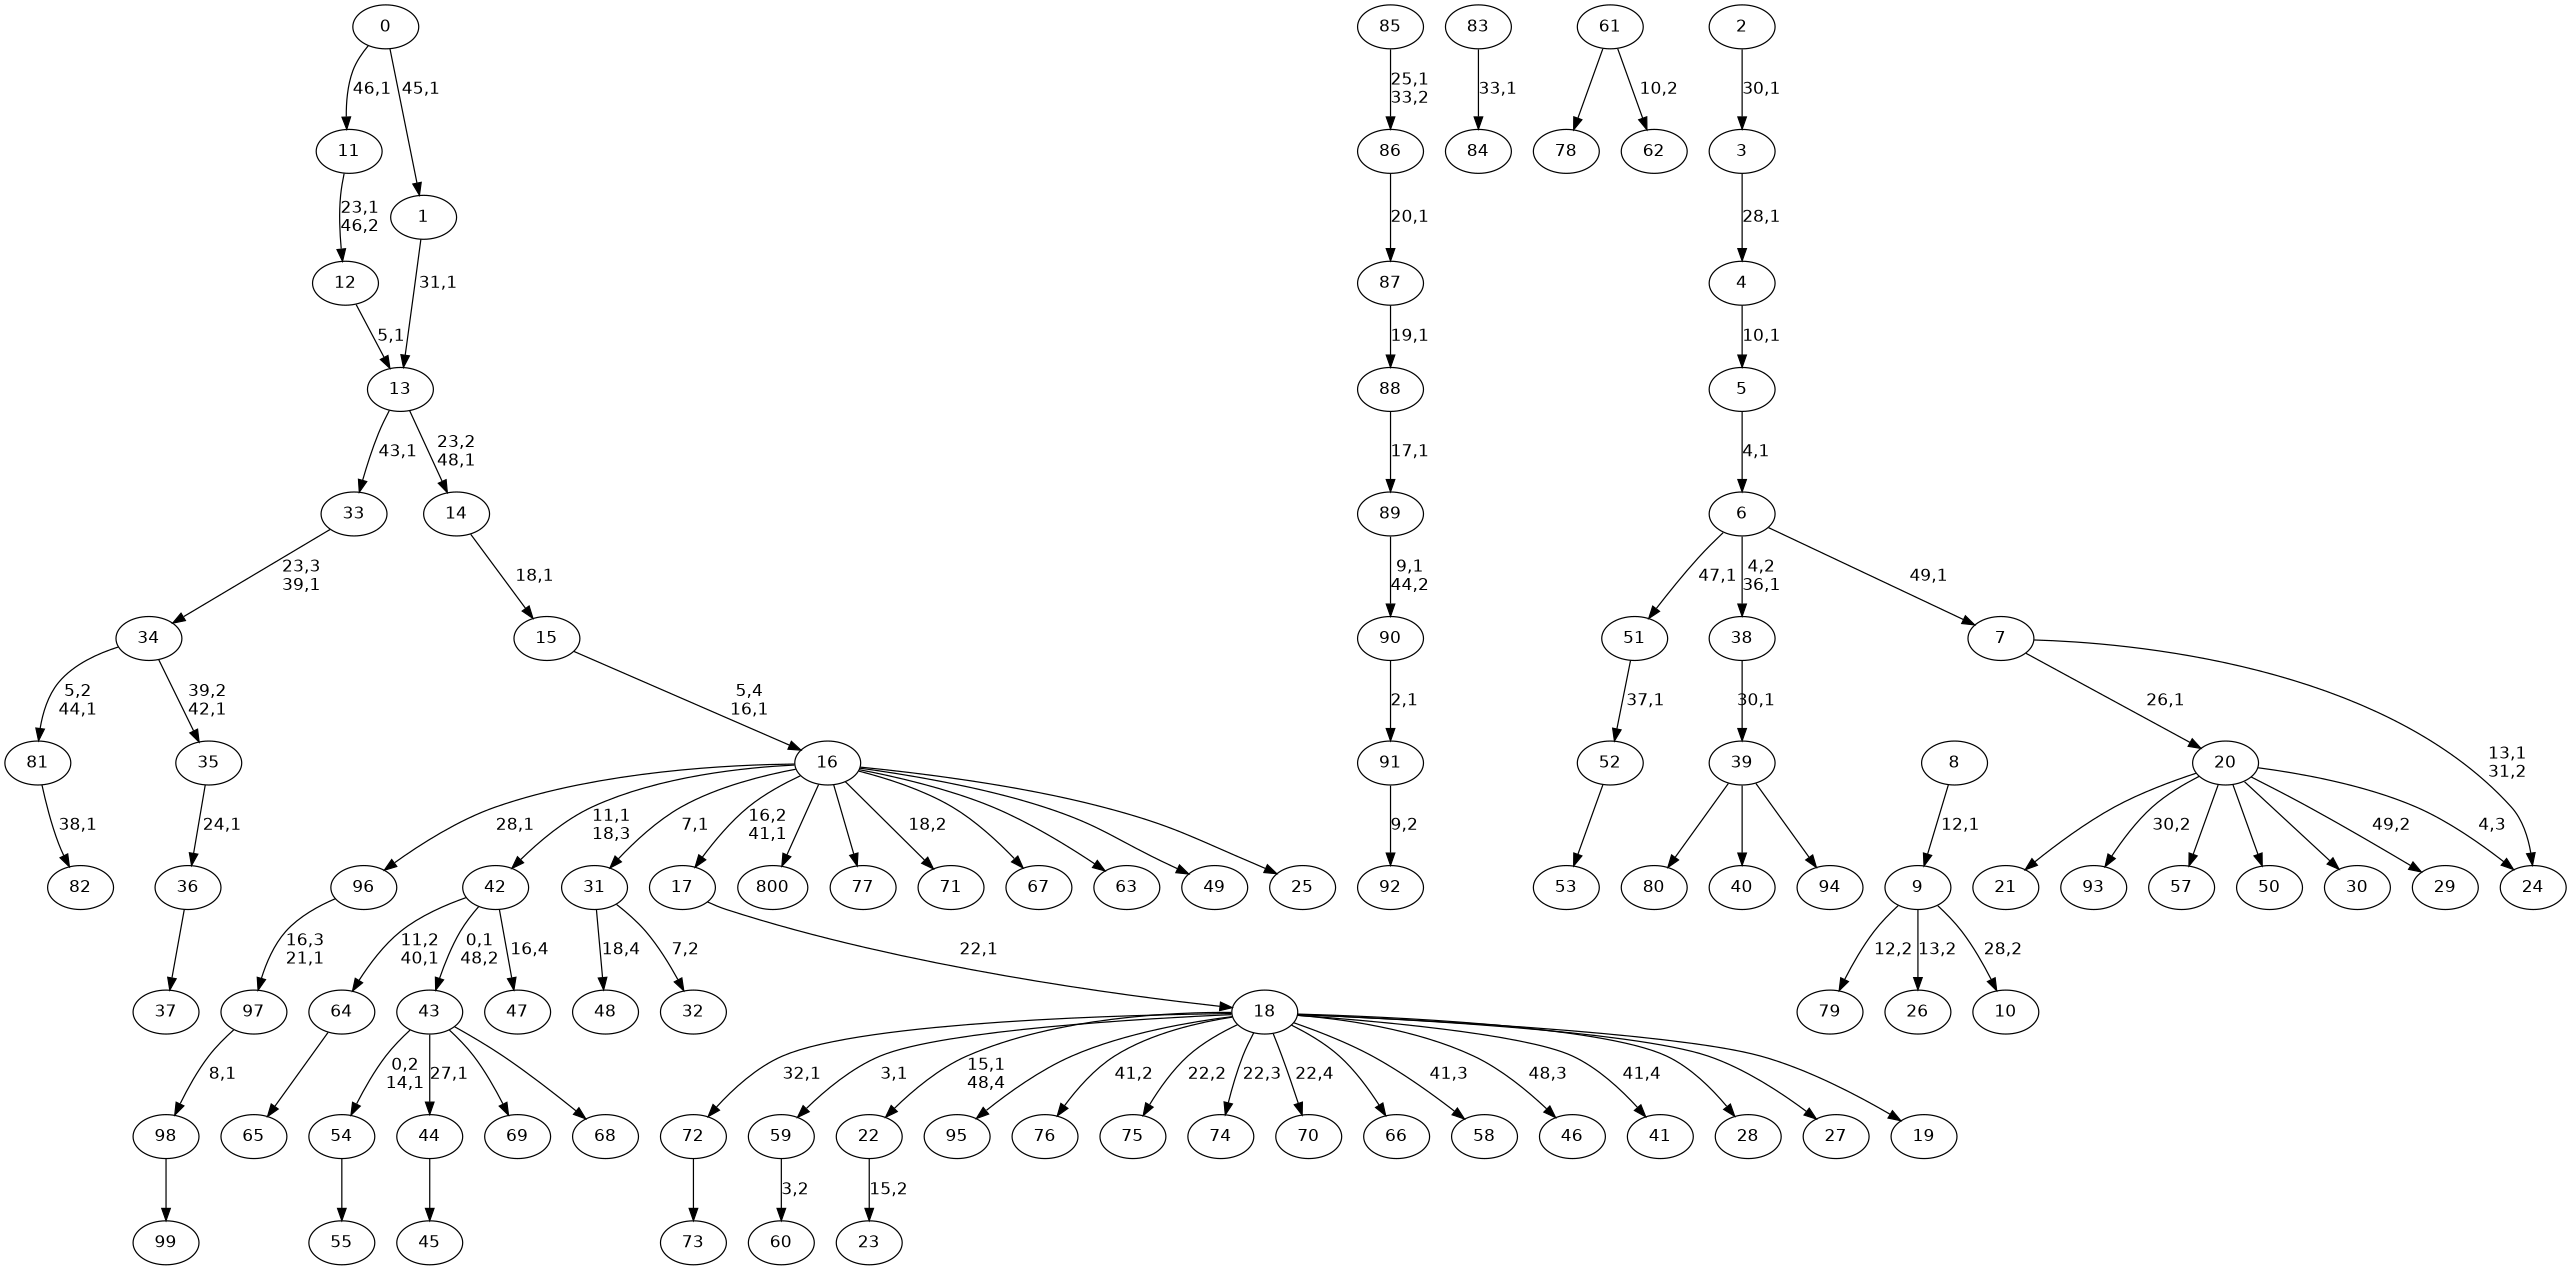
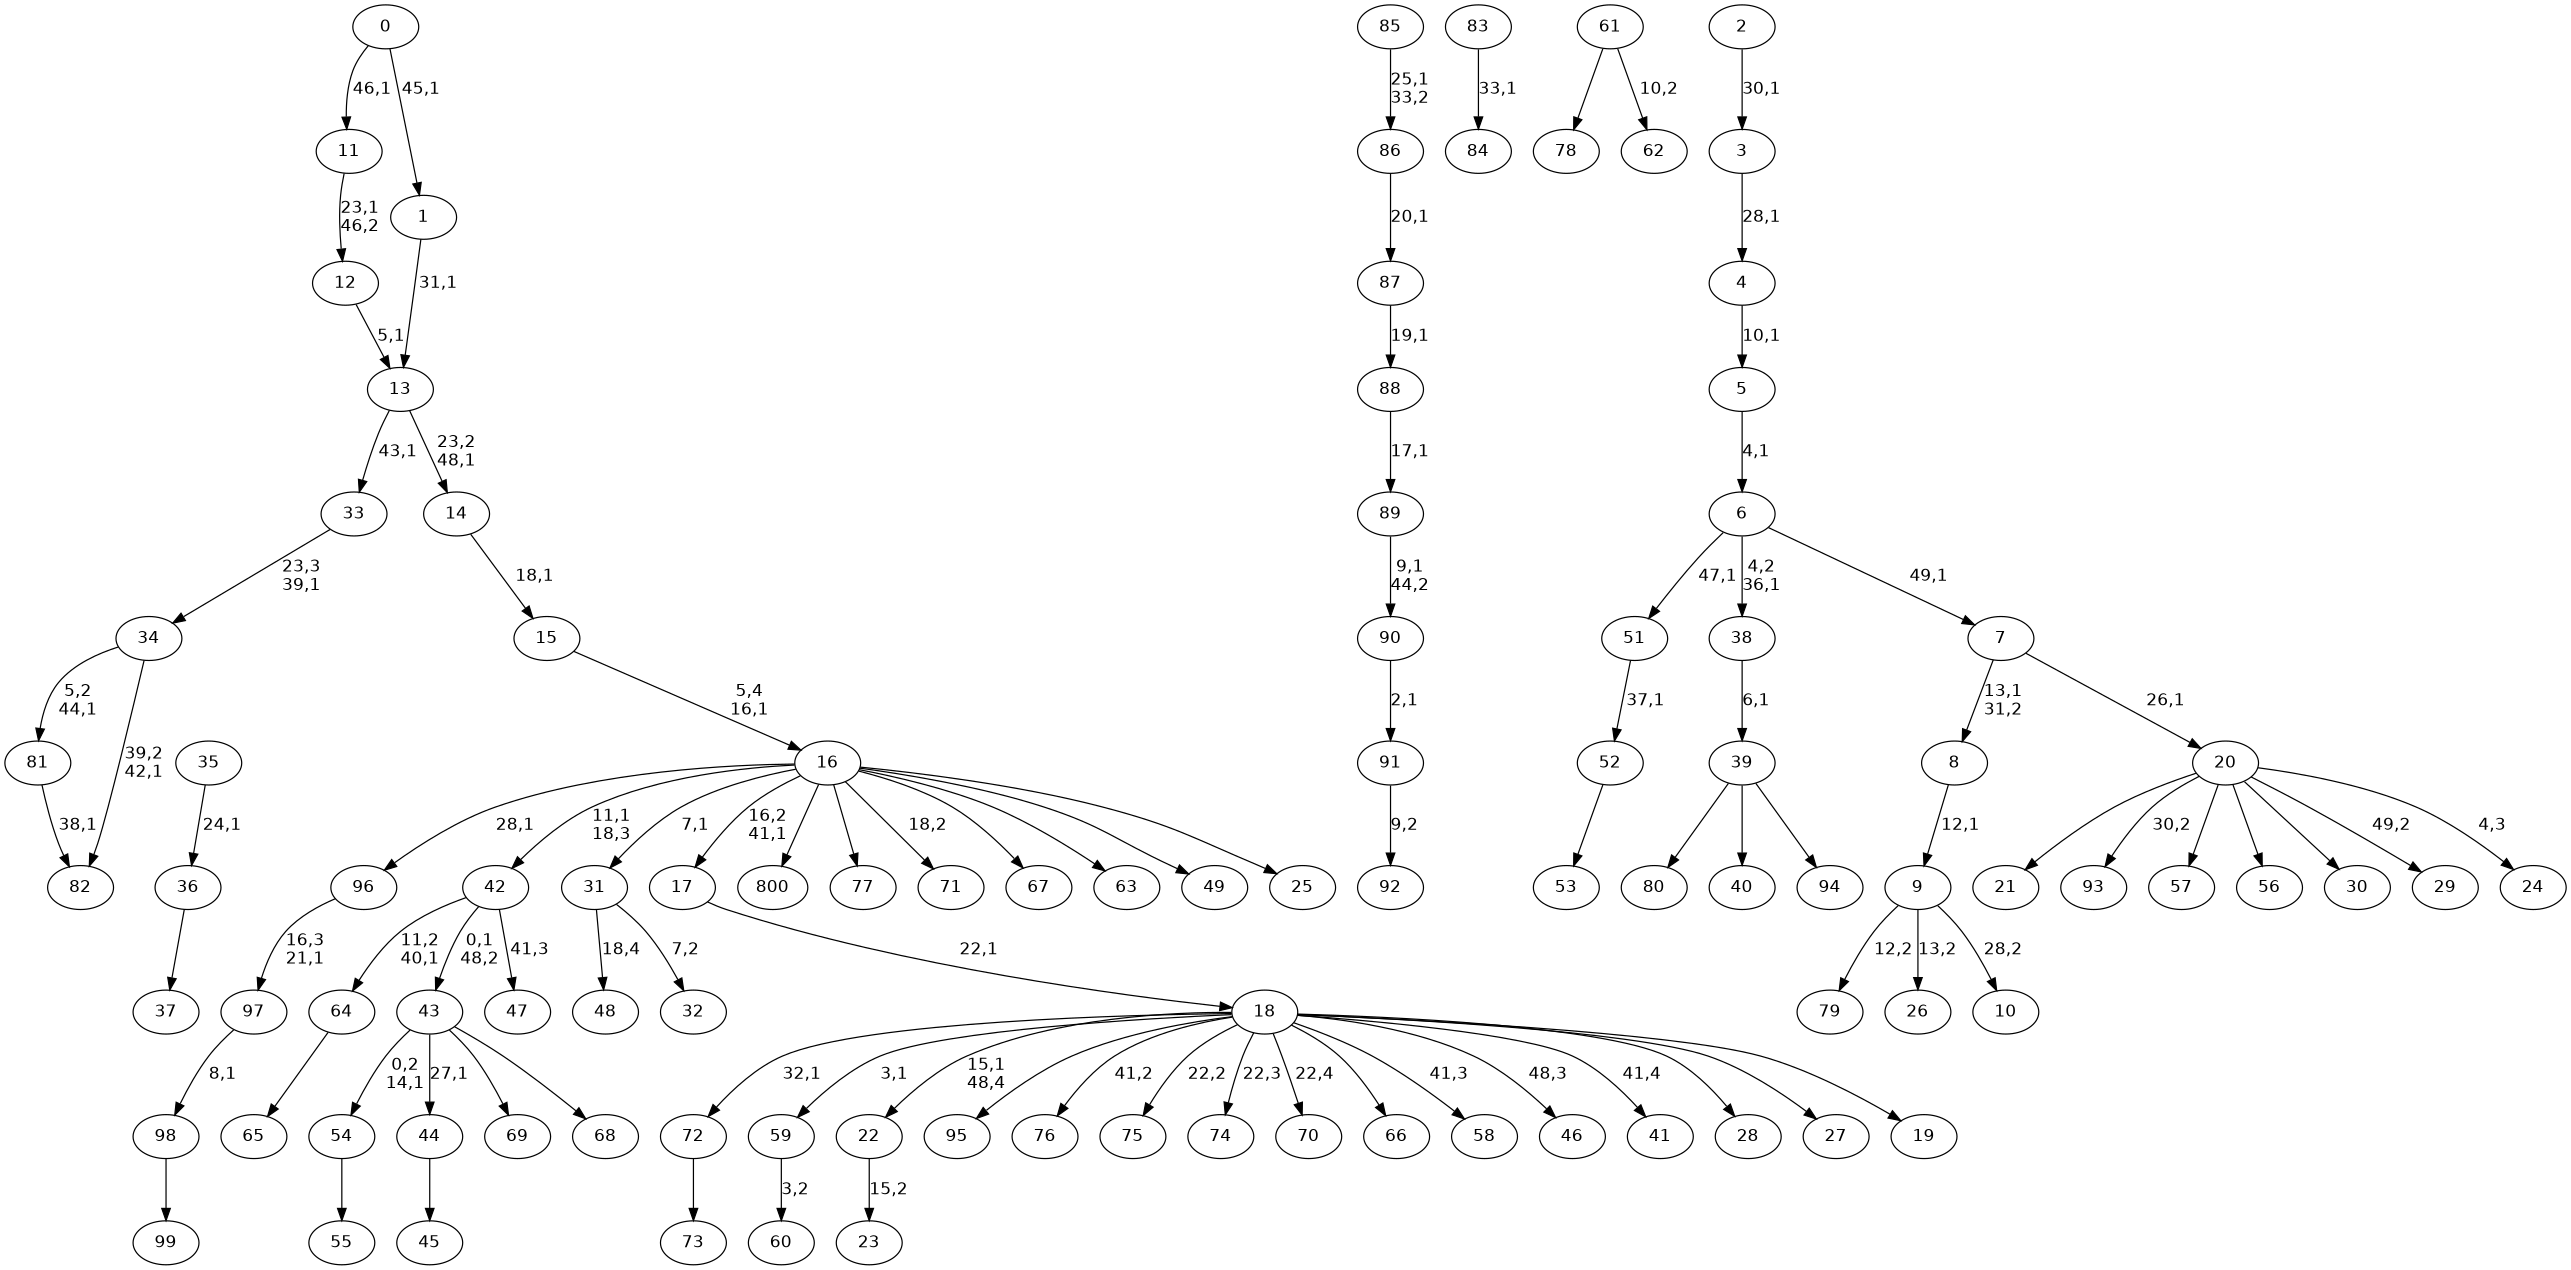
edge "7" -> "24": now "7" -> "8"
edge "34" -> "35": now "34" -> "82"
edge "38" -> "39": label "30,1" -> "6,1"
node "50": label "50" -> "56"
edge "42" -> "47": label "16,4" -> "41,3"
